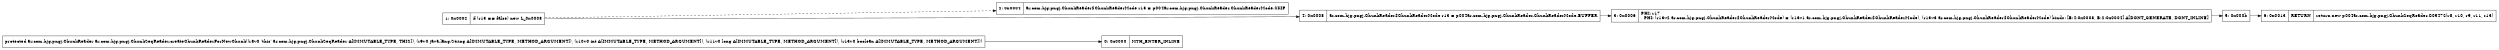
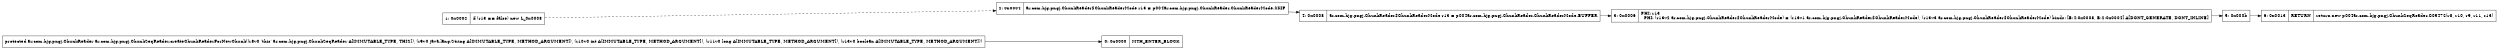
node "3: 0x0006": text "PHI: r17" -> "PHI: r13"
edge "1: 0x0002" -> "4: 0x0008": now "2: 0x0004" -> "4: 0x0008"
node "0: 0x0000": text "MTH_ENTER_INLINE" -> "MTH_ENTER_BLOCK"
